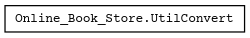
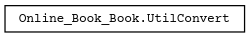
node "Online_Book_Store.UtilConvert": label "Online_Book_Store.UtilConvert" -> "Online_Book_Book.UtilConvert"
